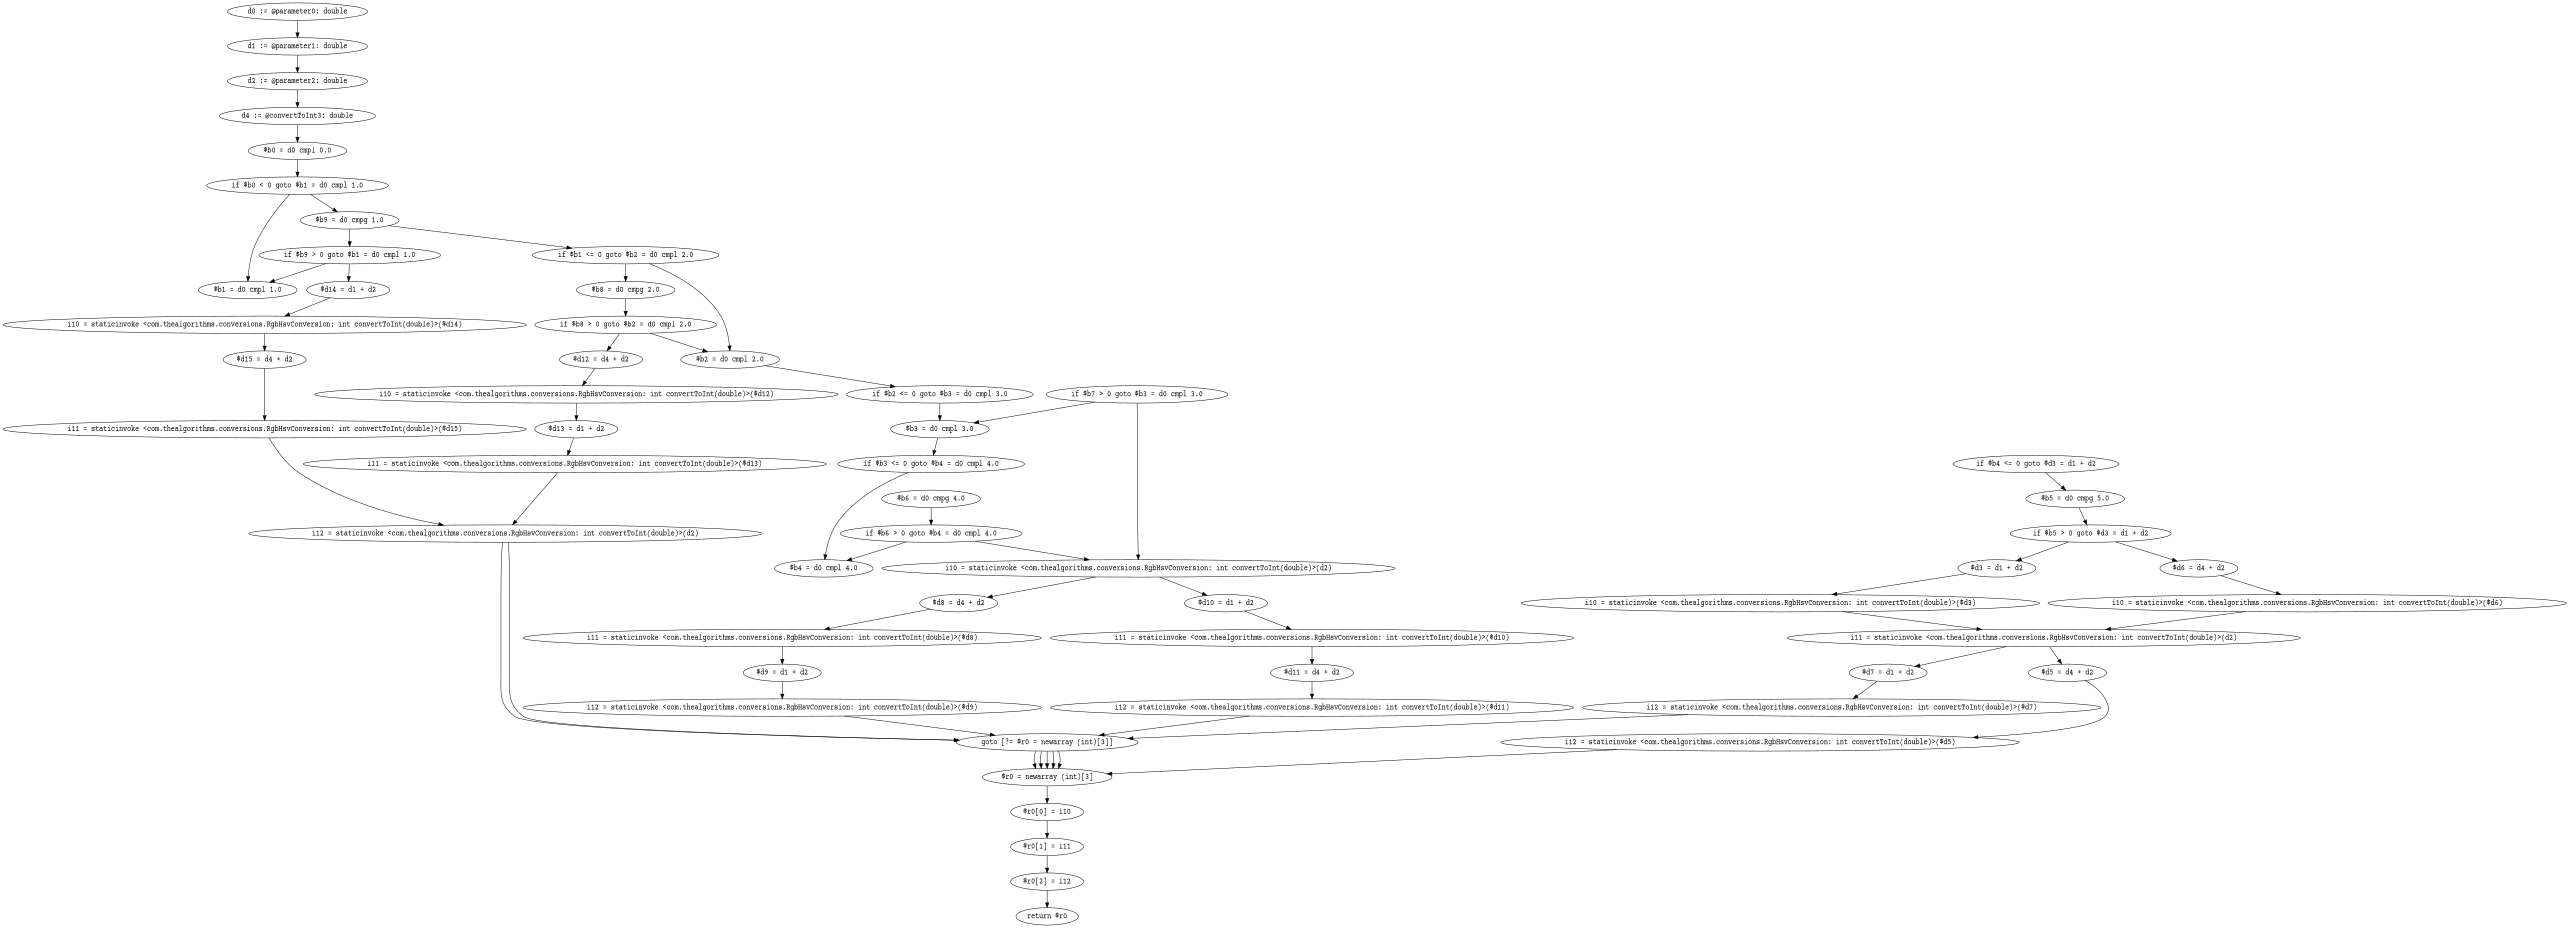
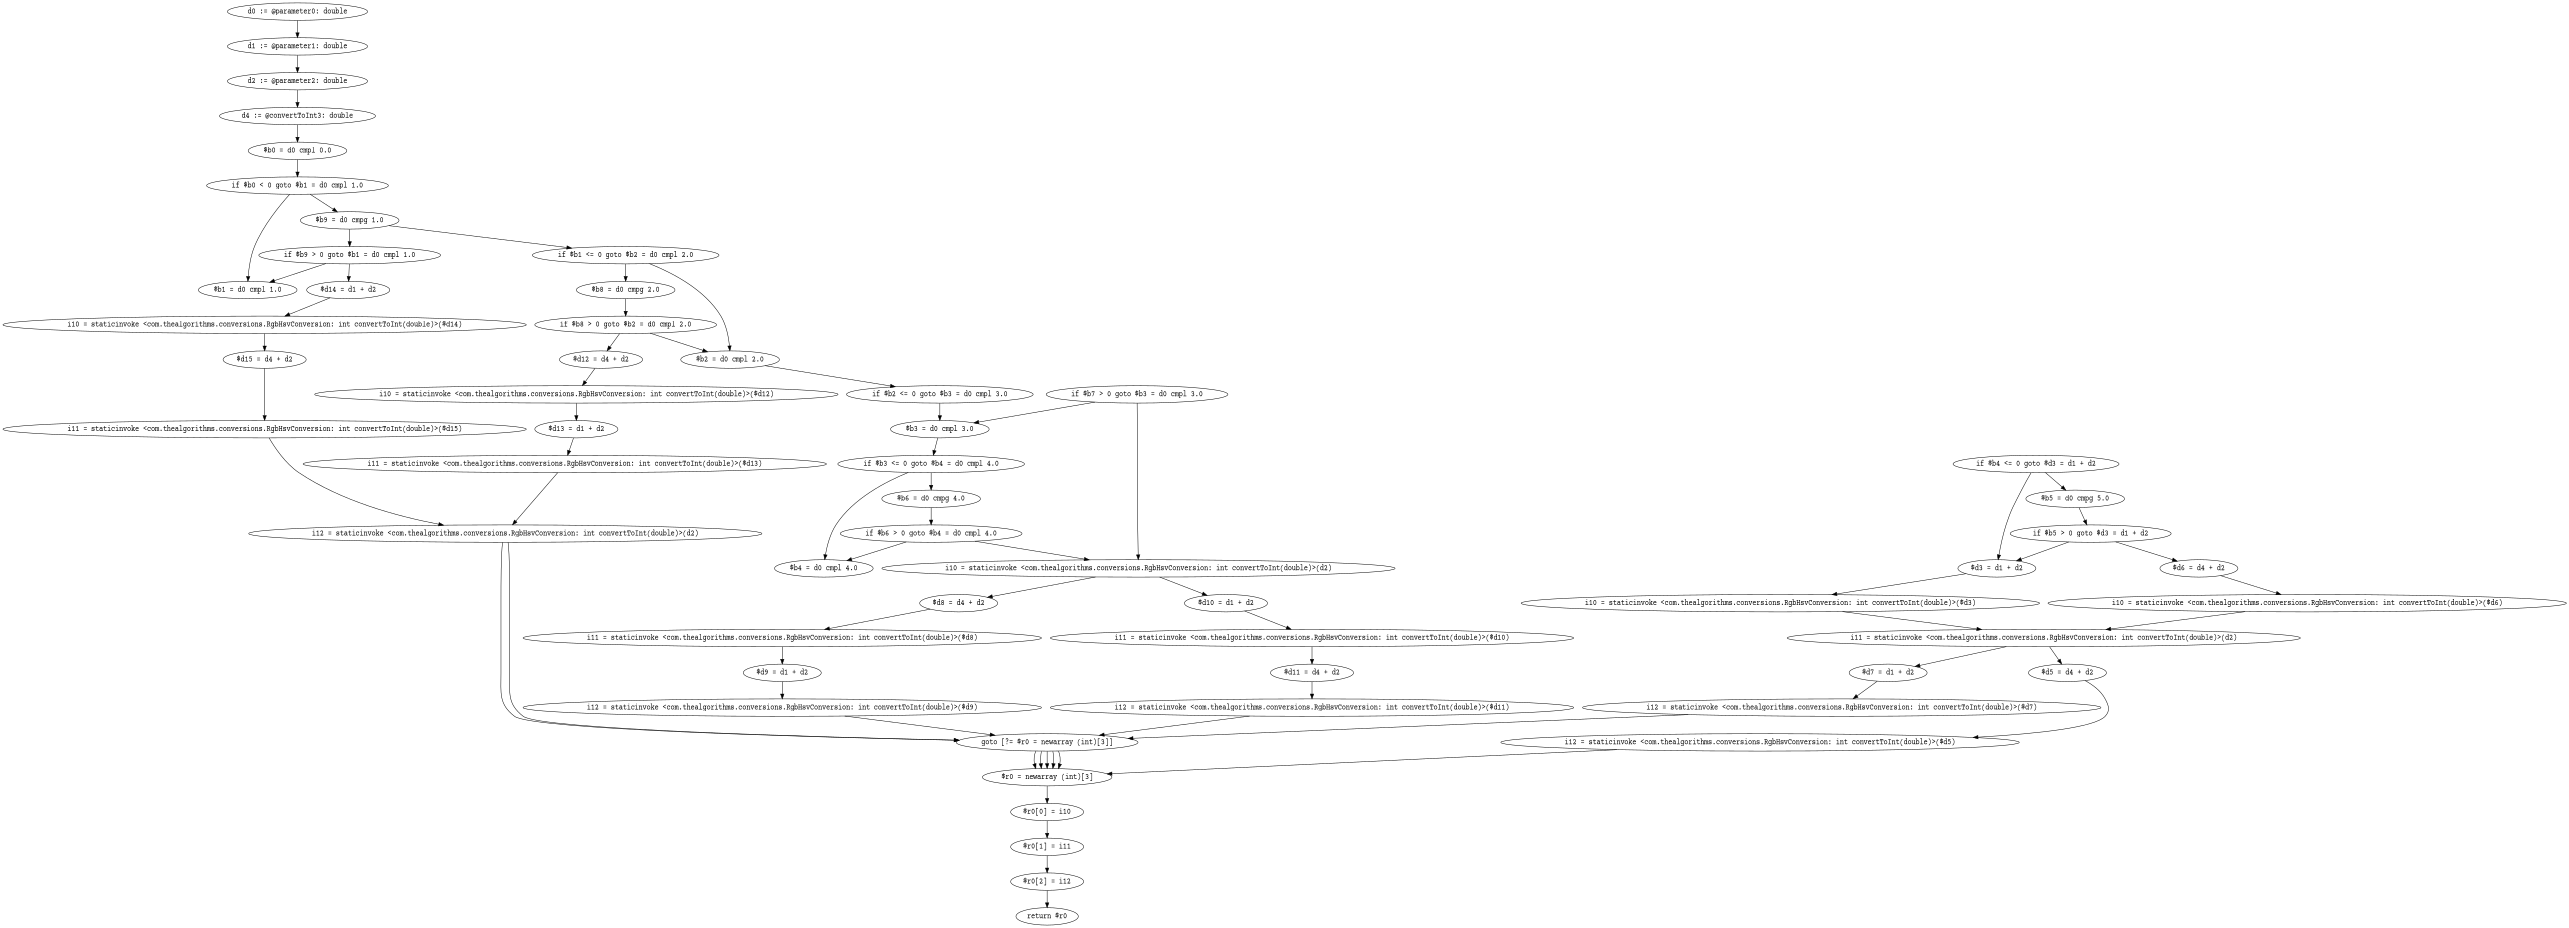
edge "if $b3 <= 0 goto $b4 = d0 cmpl 4.0" -> "$b6 = d0 cmpg 4.0": added
edge "if $b4 <= 0 goto $d3 = d1 + d2" -> "$d3 = d1 + d2": added
